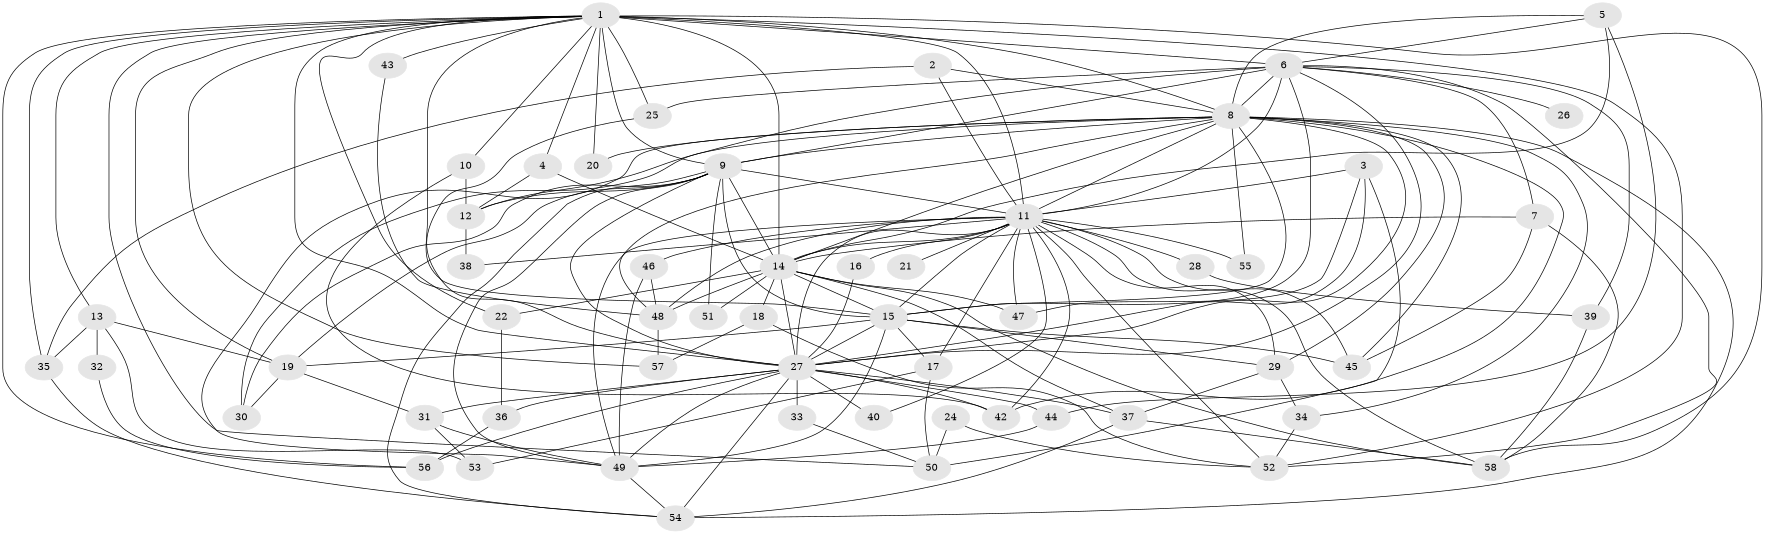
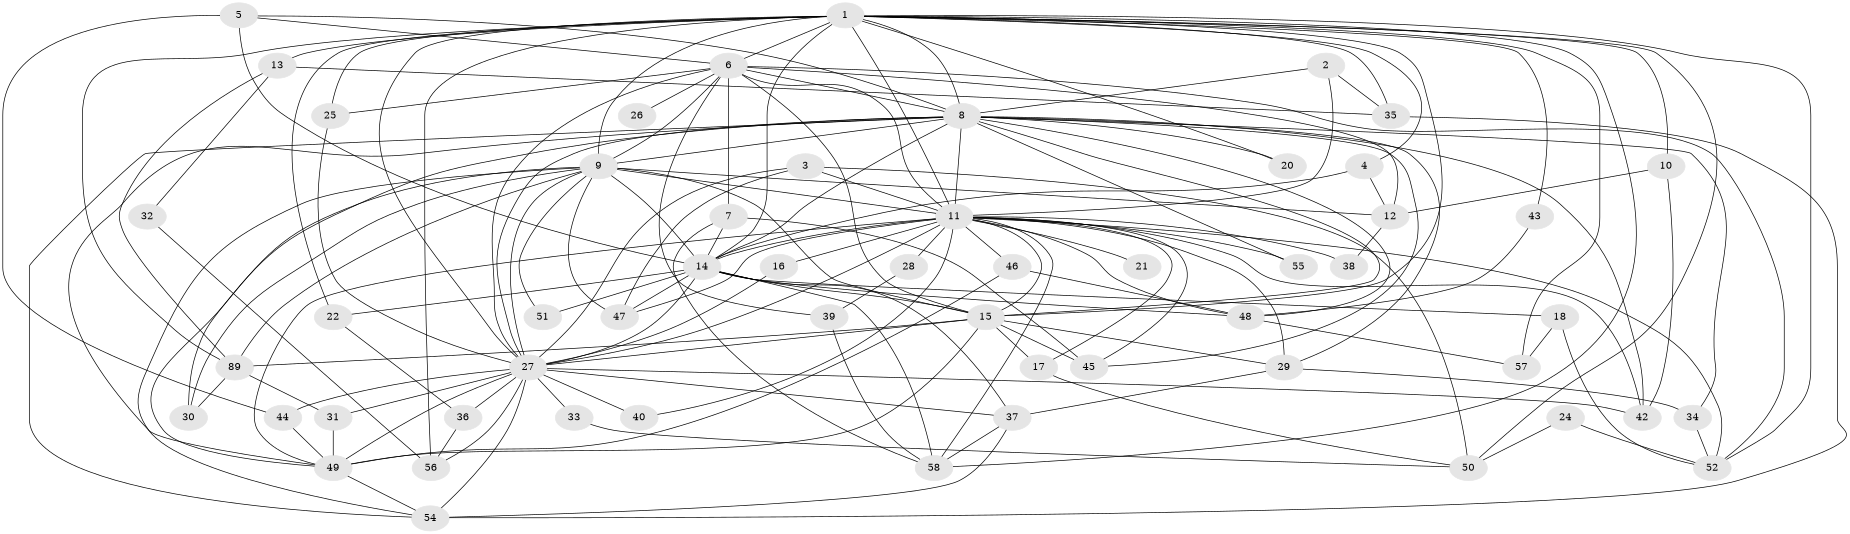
edge "9" -- "47": added
node "19": label "19" -> "89"
node "53": removed
